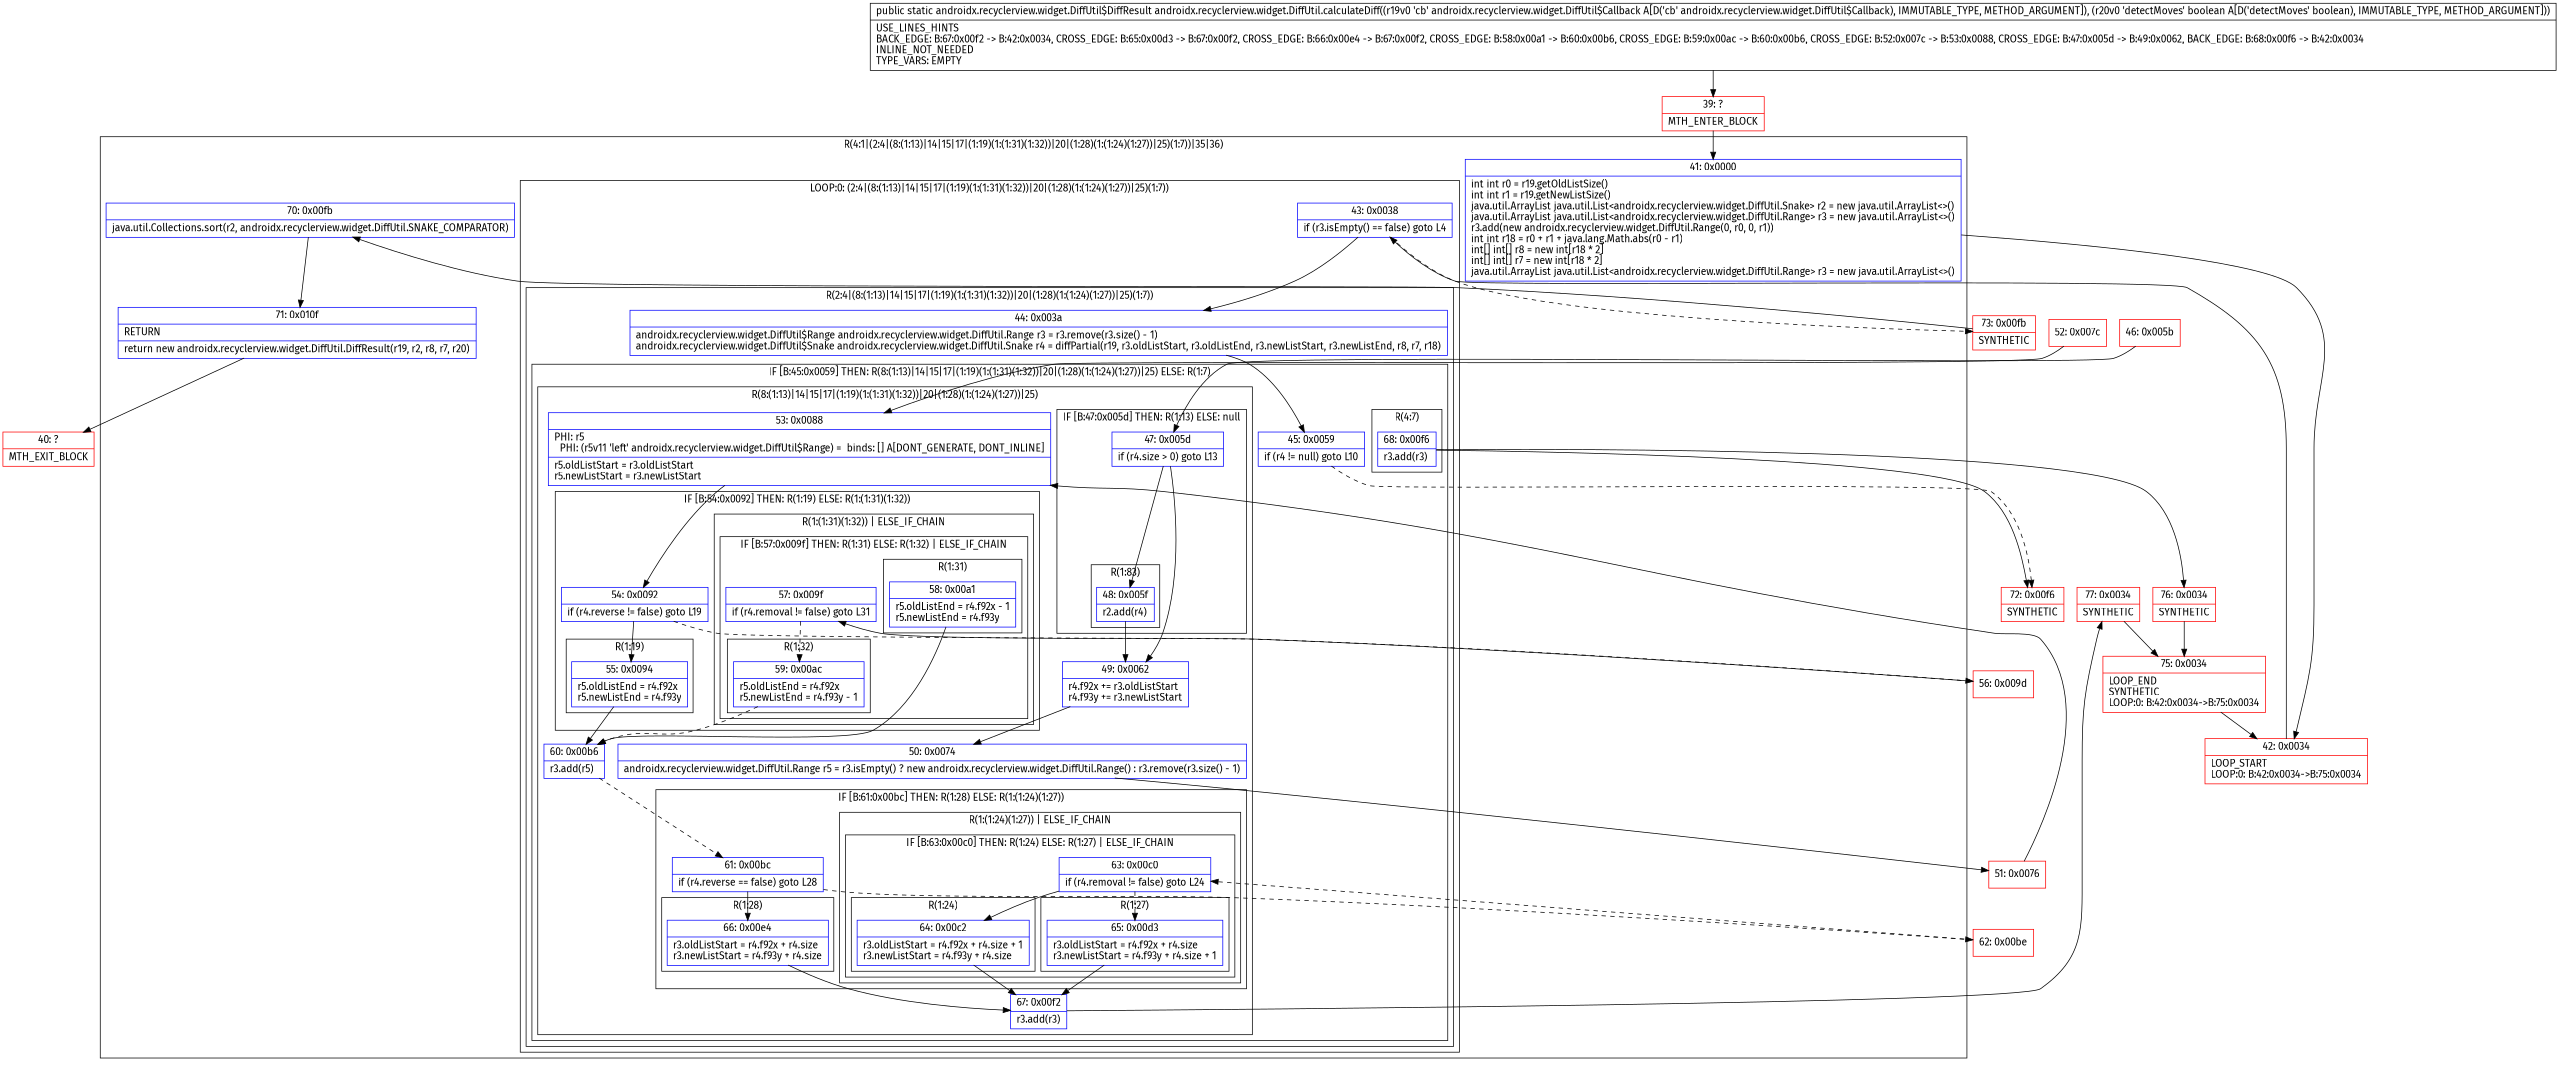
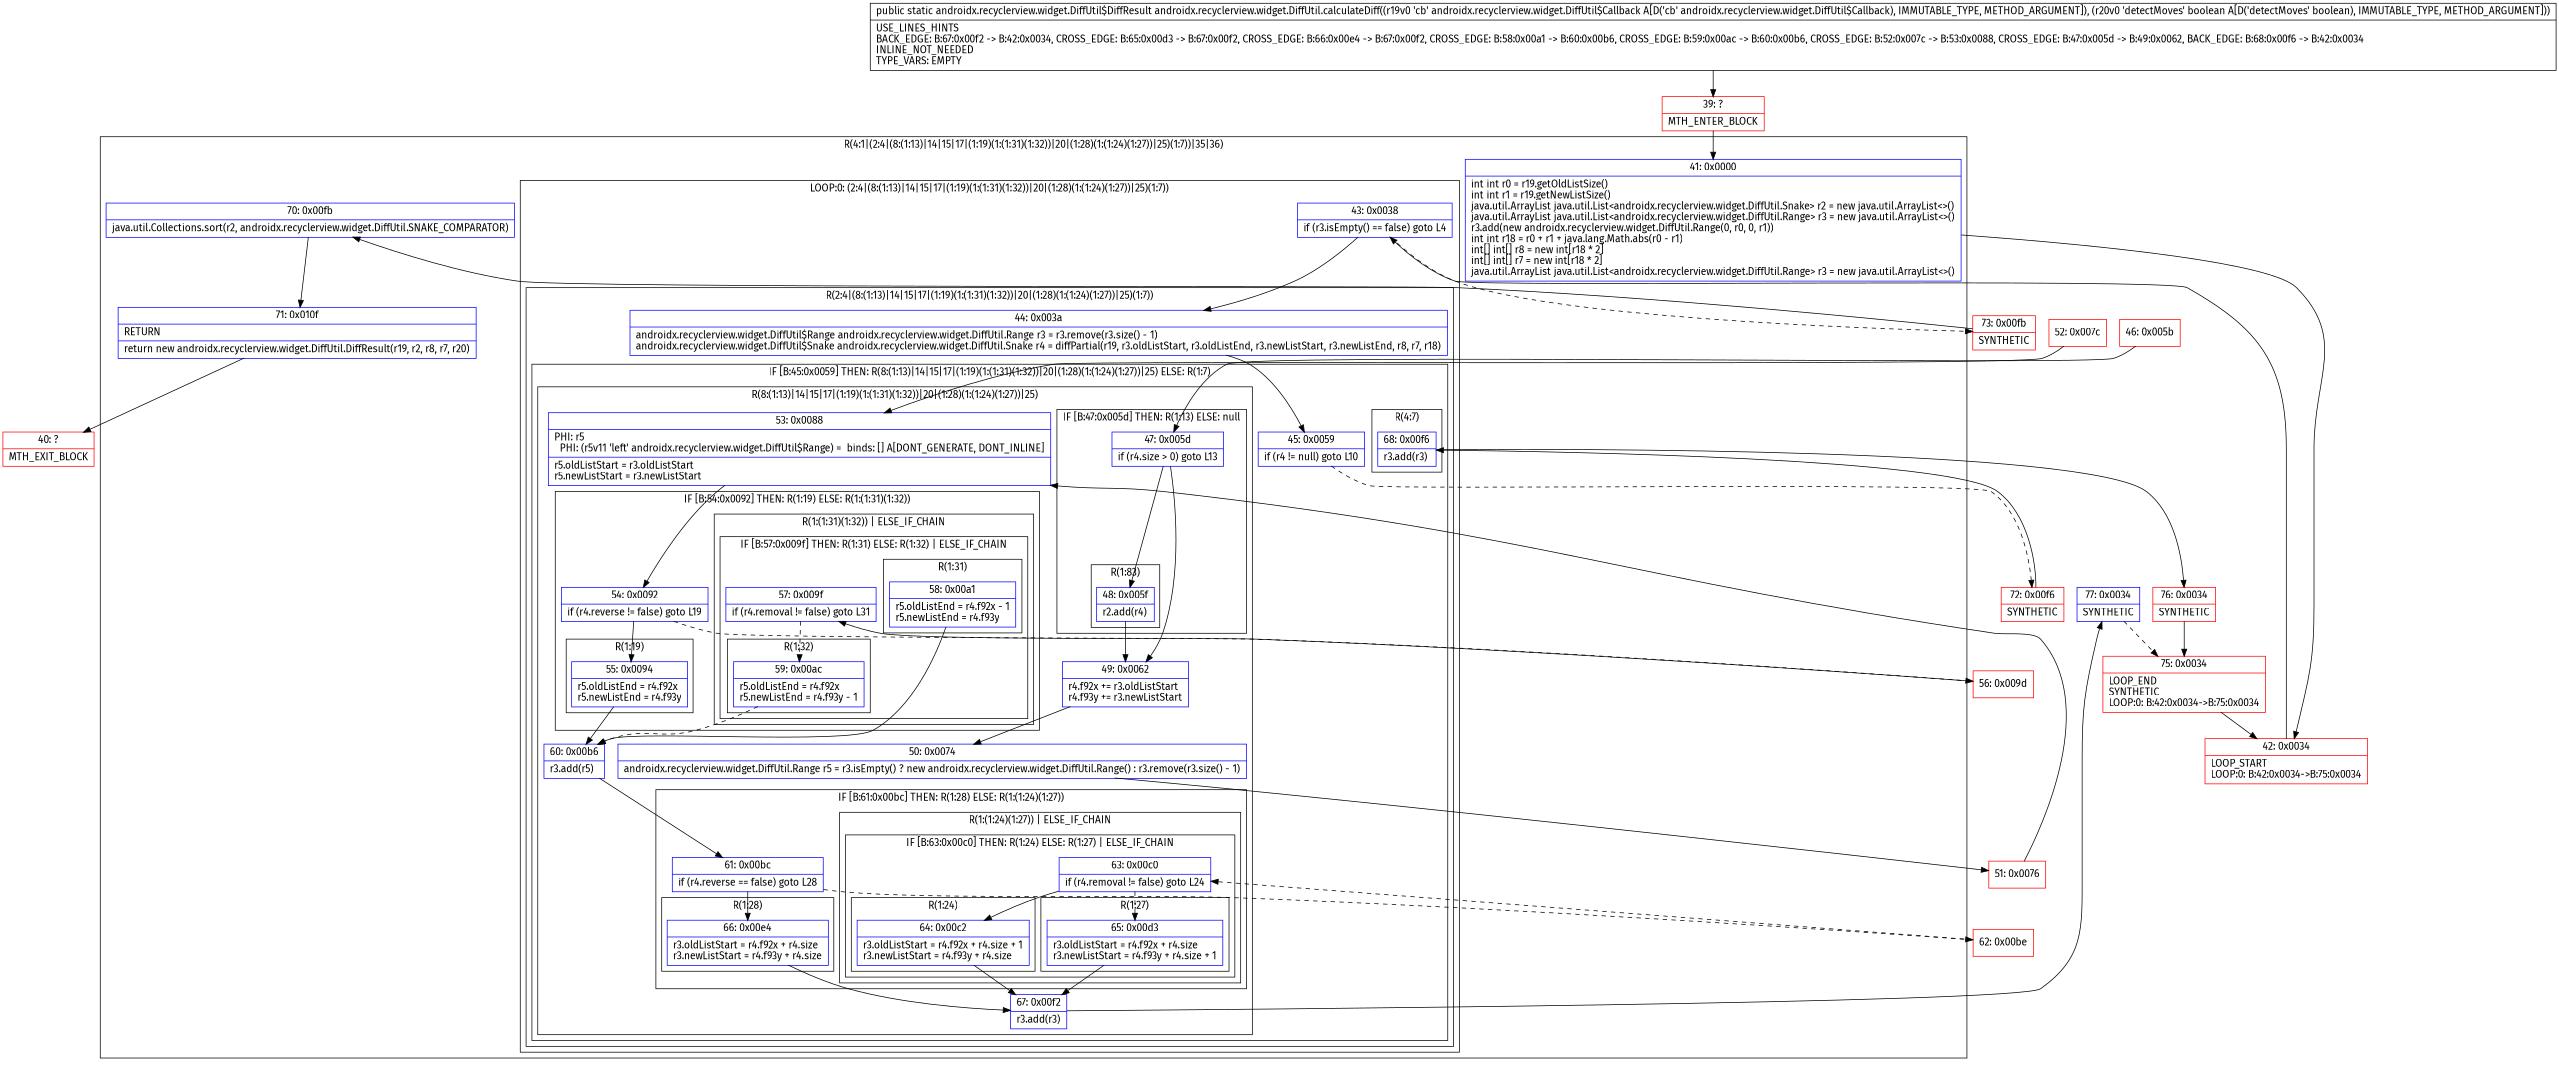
edge "68: 0x00f6" -> "72: 0x00f6": reversed
node "77: 0x0034": color red -> blue
edge "77: 0x0034" -> "75: 0x0034": style solid -> dashed
edge "60: 0x00b6" -> "61: 0x00bc": style dashed -> solid
